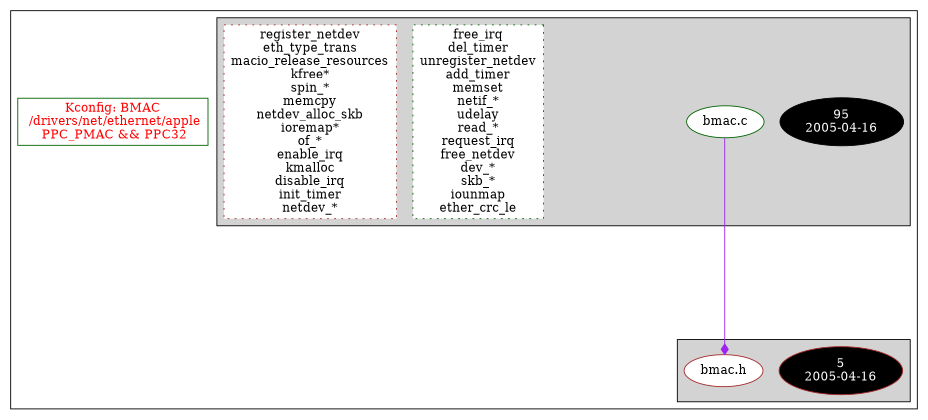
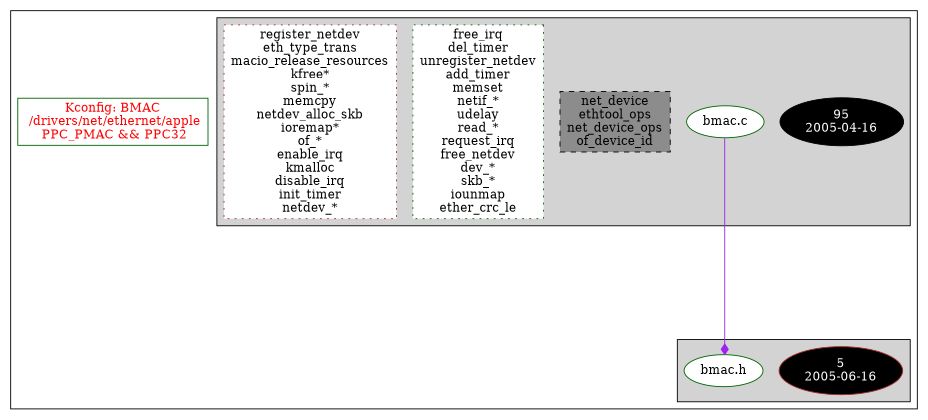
node "net_device ethtool_ops net_device_ops of_device_id": added
node "bmac.h": color brown -> darkgreen
node "5 2005-04-16": label "5 2005-04-16" -> "5 2005-06-16"
